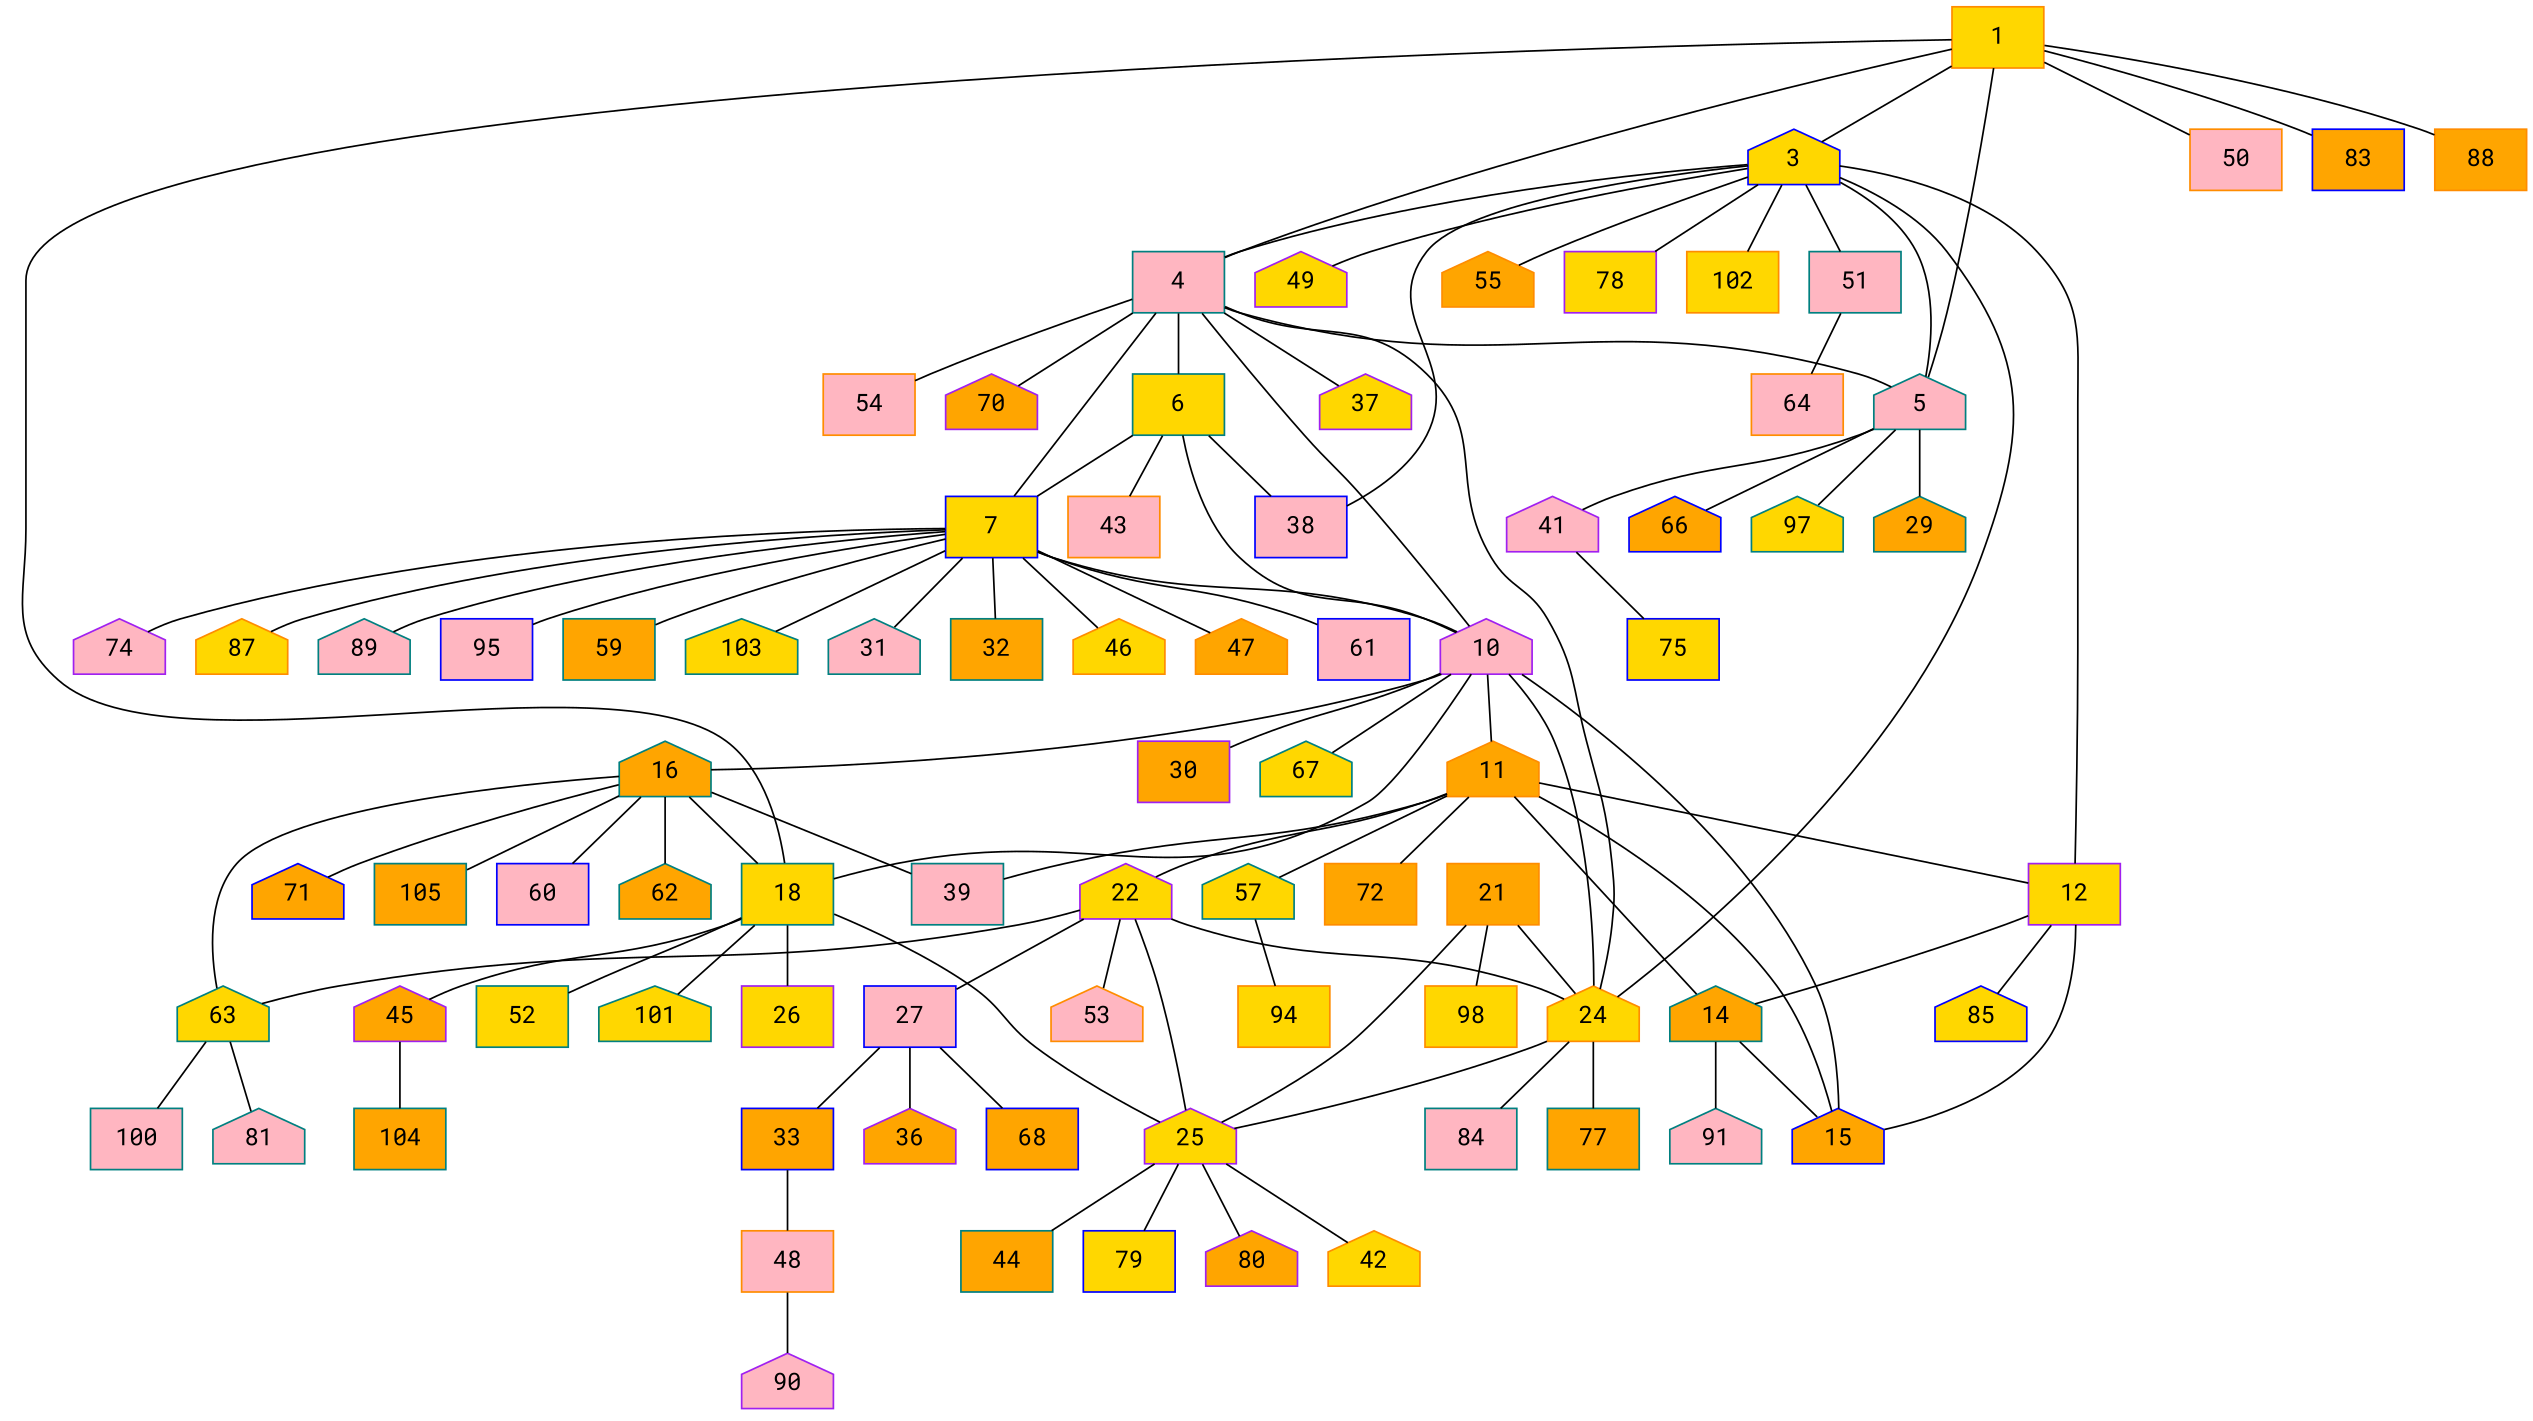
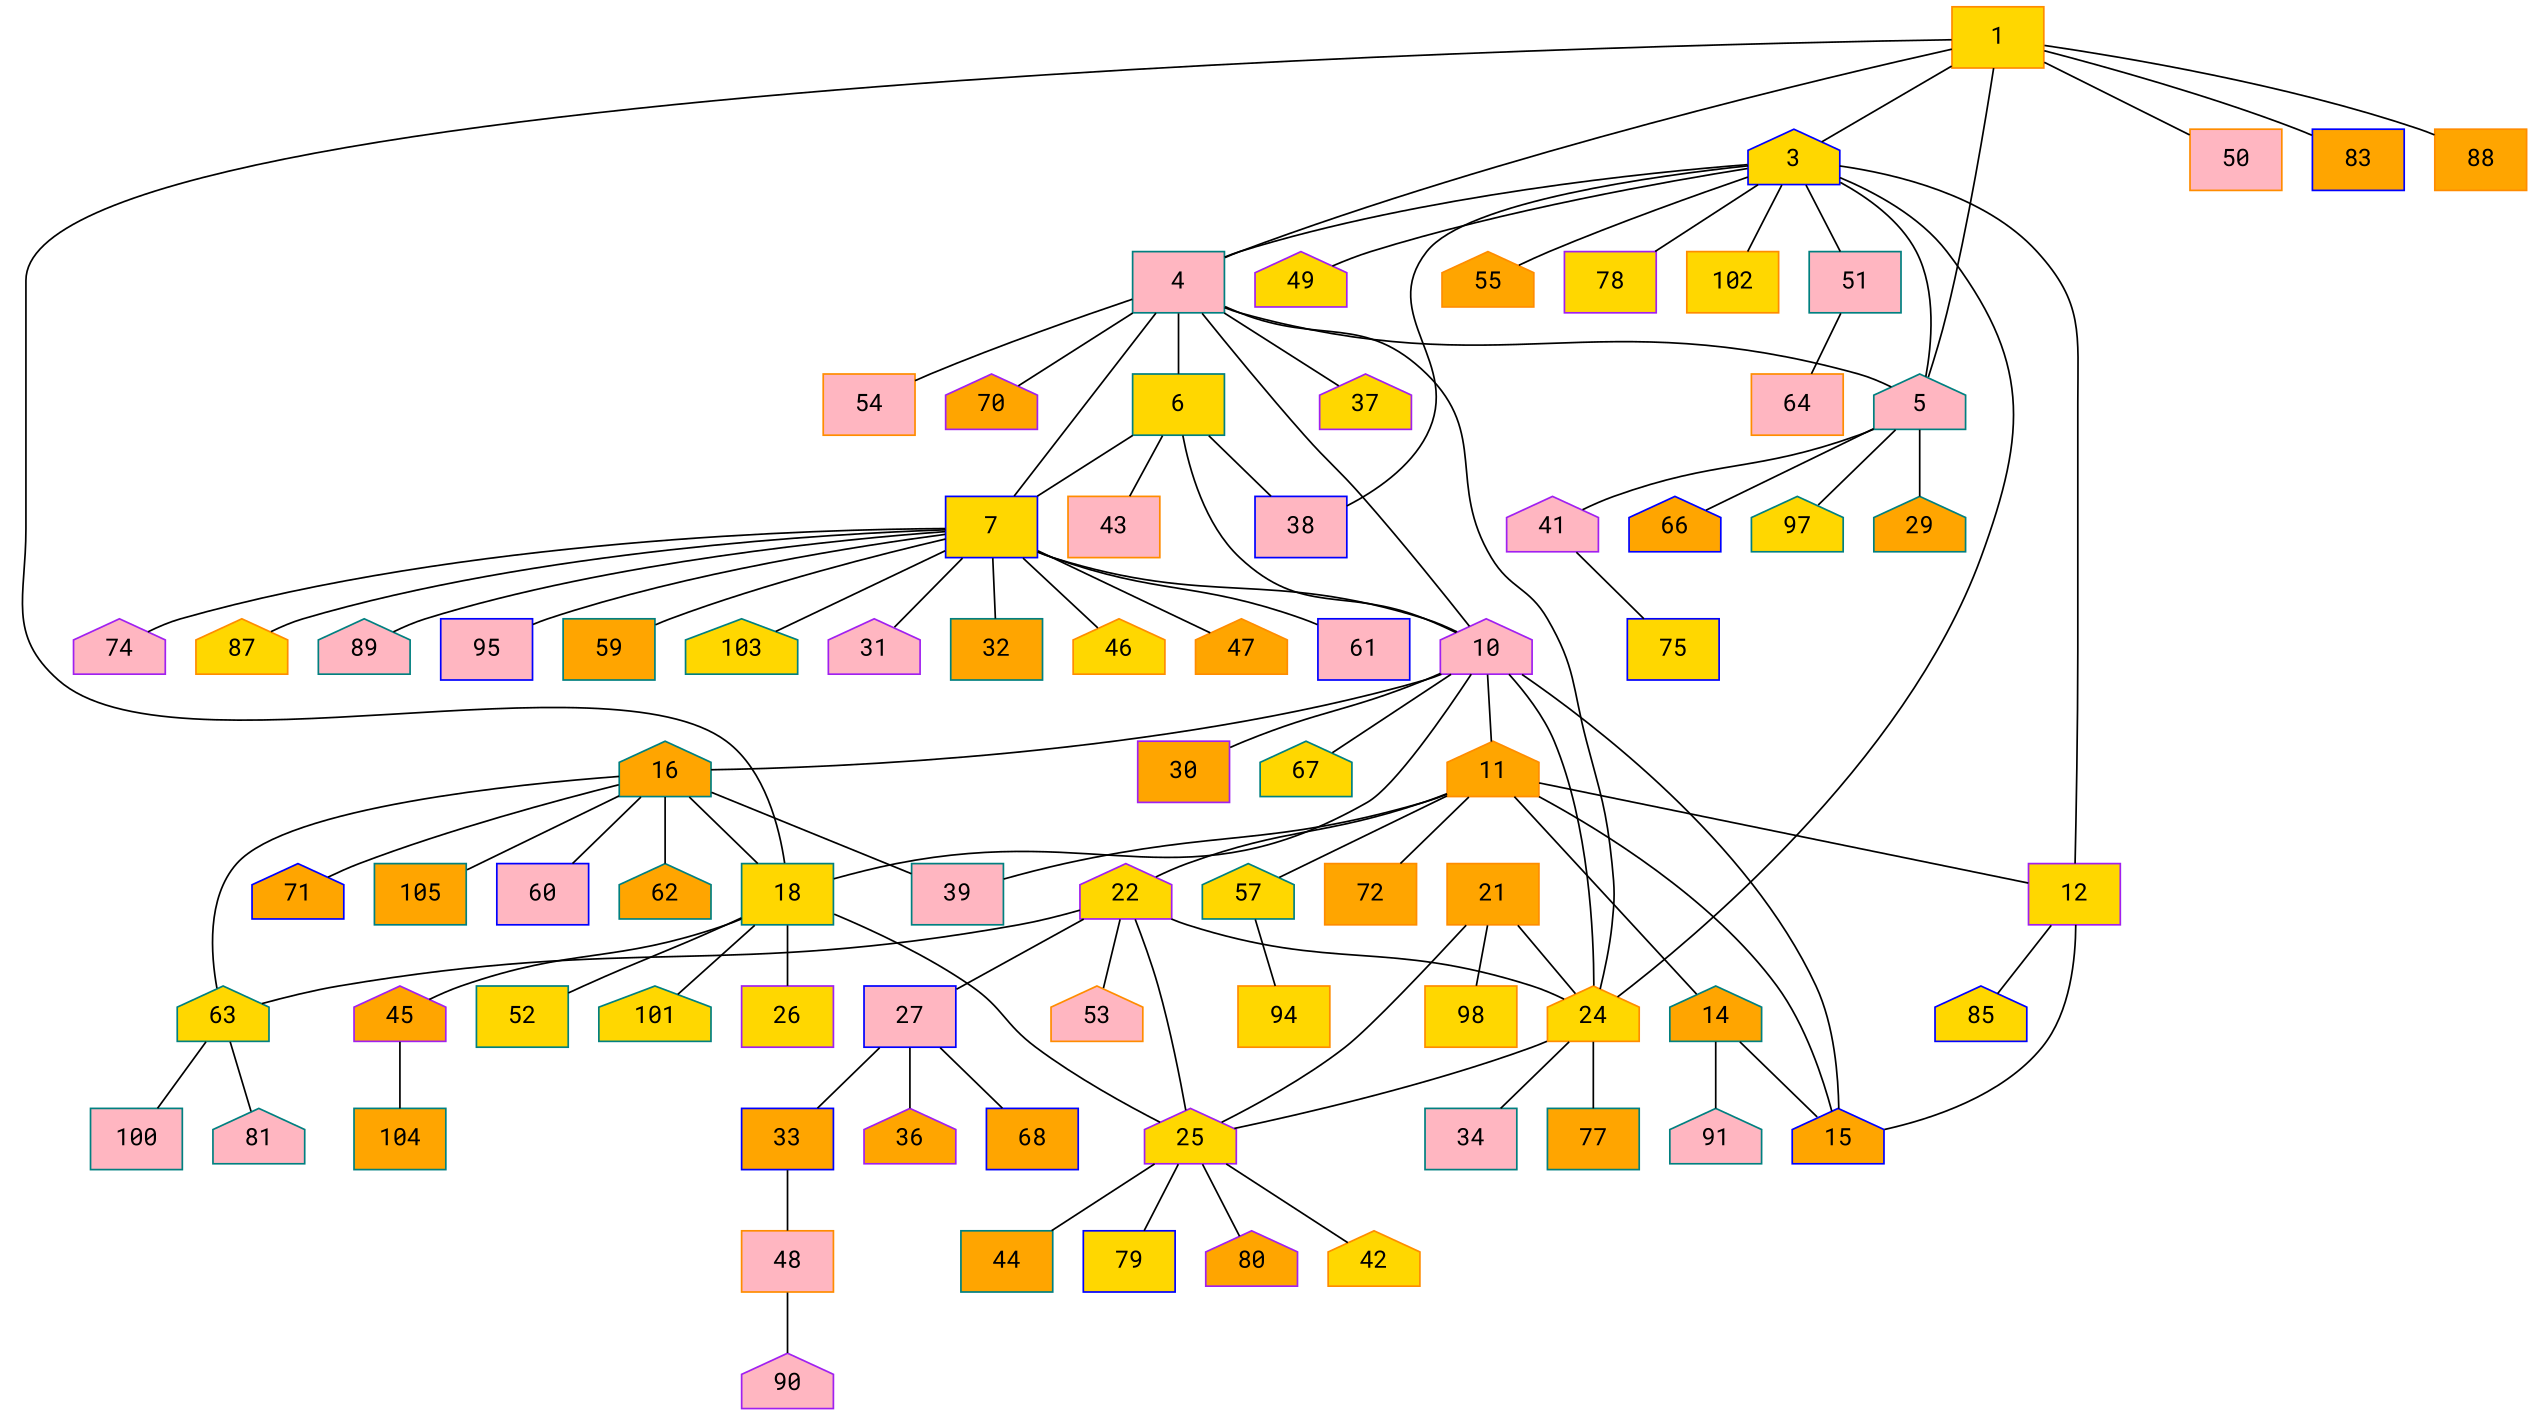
node "31": color teal -> purple
edge "12" -- "14": removed
node "84": label "84" -> "34"
